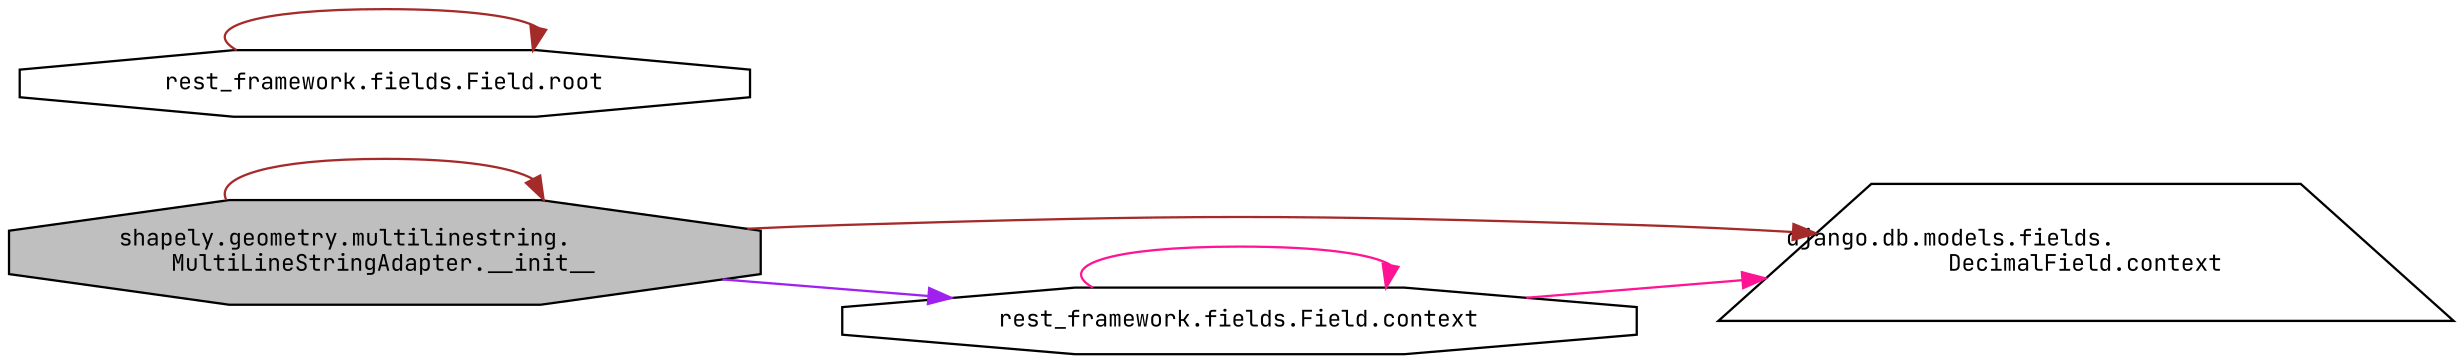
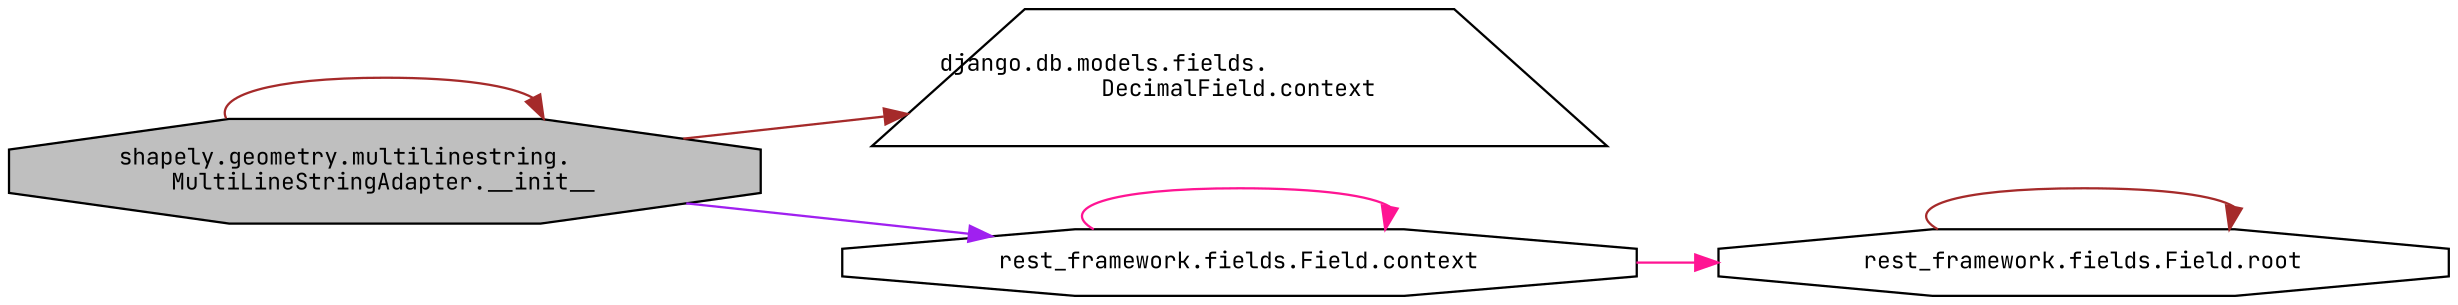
edge "rest_framework.fields.Field.context" -> "django.db.models.fields. DecimalField.context": now "rest_framework.fields.Field.context" -> "rest_framework.fields.Field.root"
